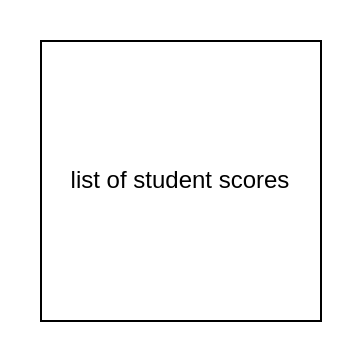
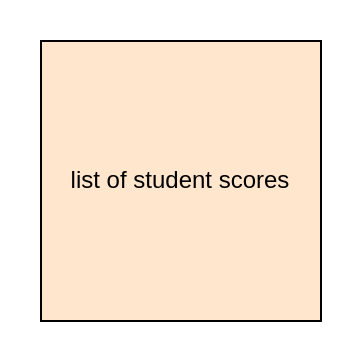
node "list of student scores": fillcolor #ffffff -> #ffe6cc
